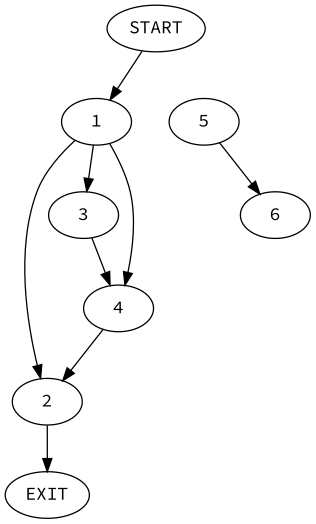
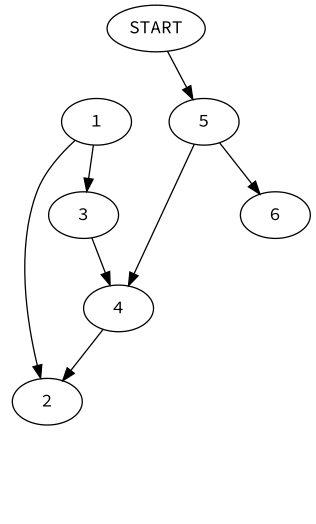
edge "START" -> "1": now "START" -> "5"
edge "1" -> "4": now "5" -> "4"
node "EXIT": removed
